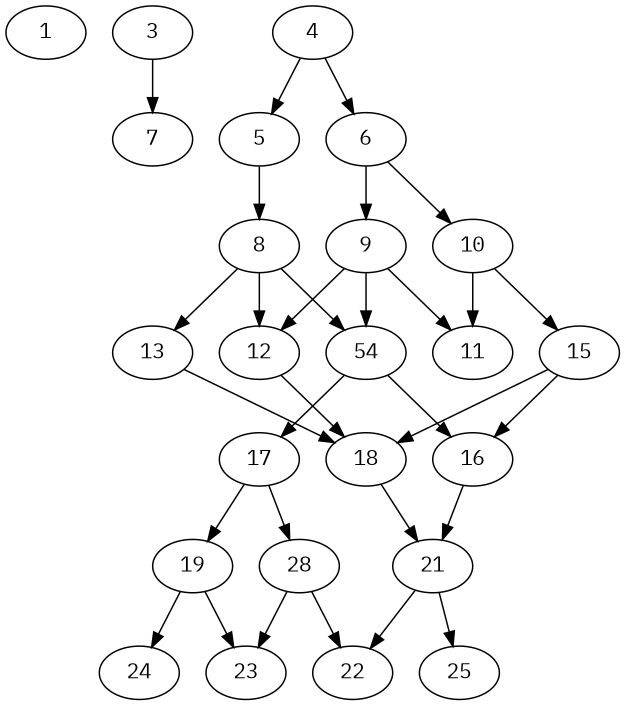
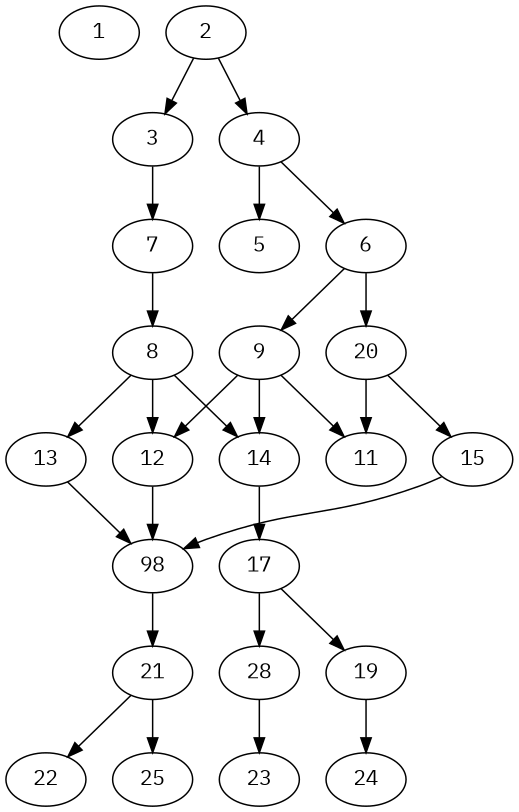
node "2": added
edge "5" -> "8": now "7" -> "8"
node "10": label "10" -> "20"
node "54": label "54" -> "14"
node "18": label "18" -> "98"
node "16": removed
edge "19" -> "23": removed
edge "28" -> "22": removed
